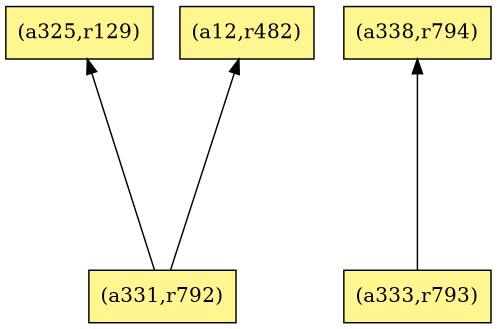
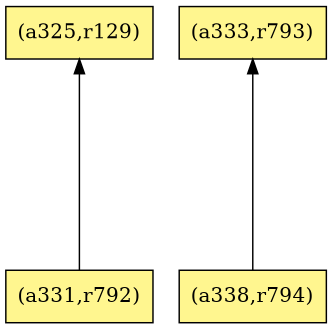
node "(a12,r482)": removed
edge "(a333,r793)" -> "(a338,r794)": reversed
